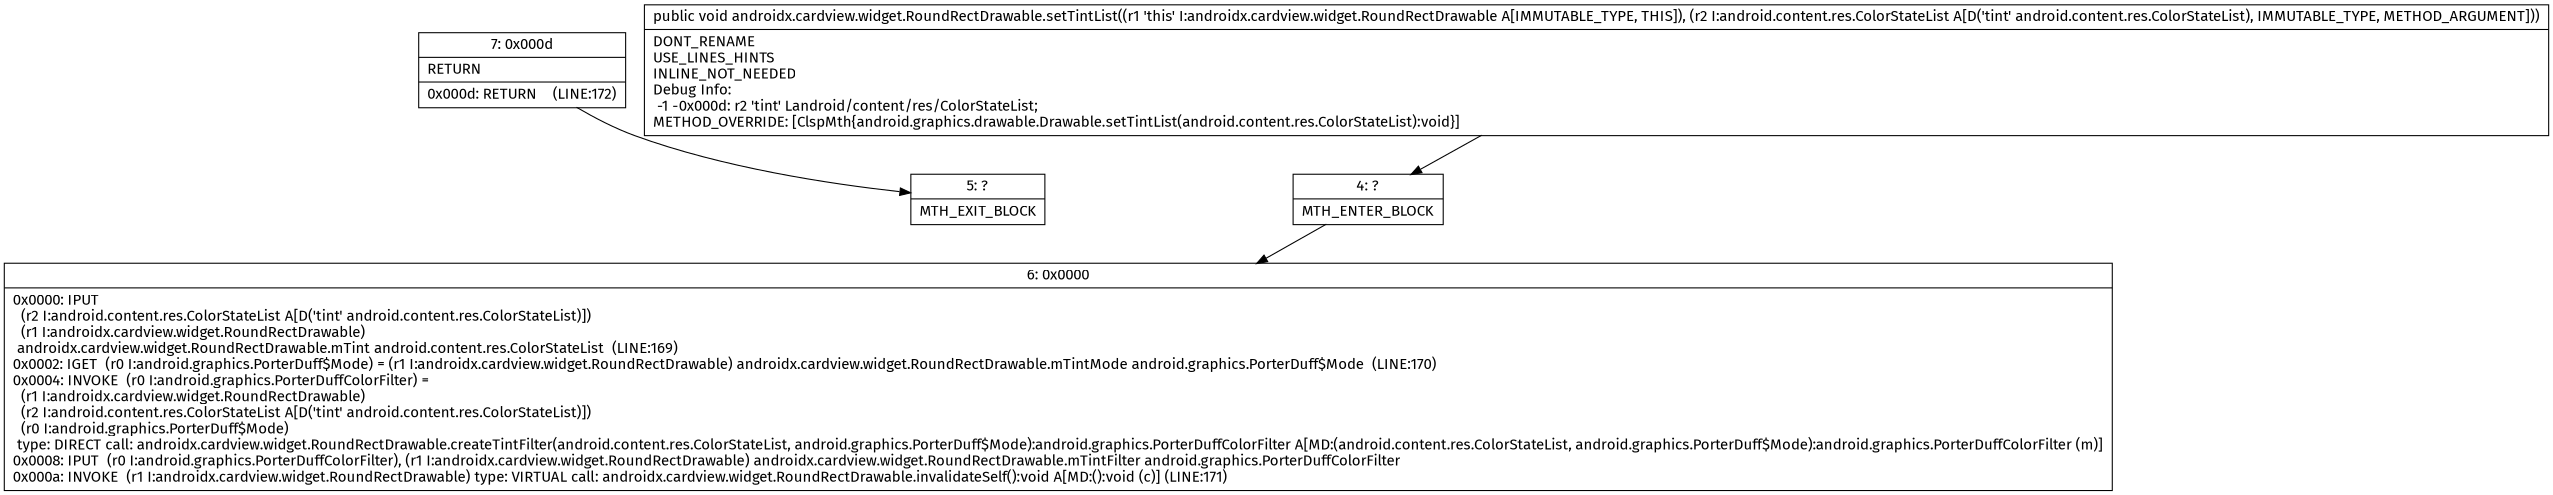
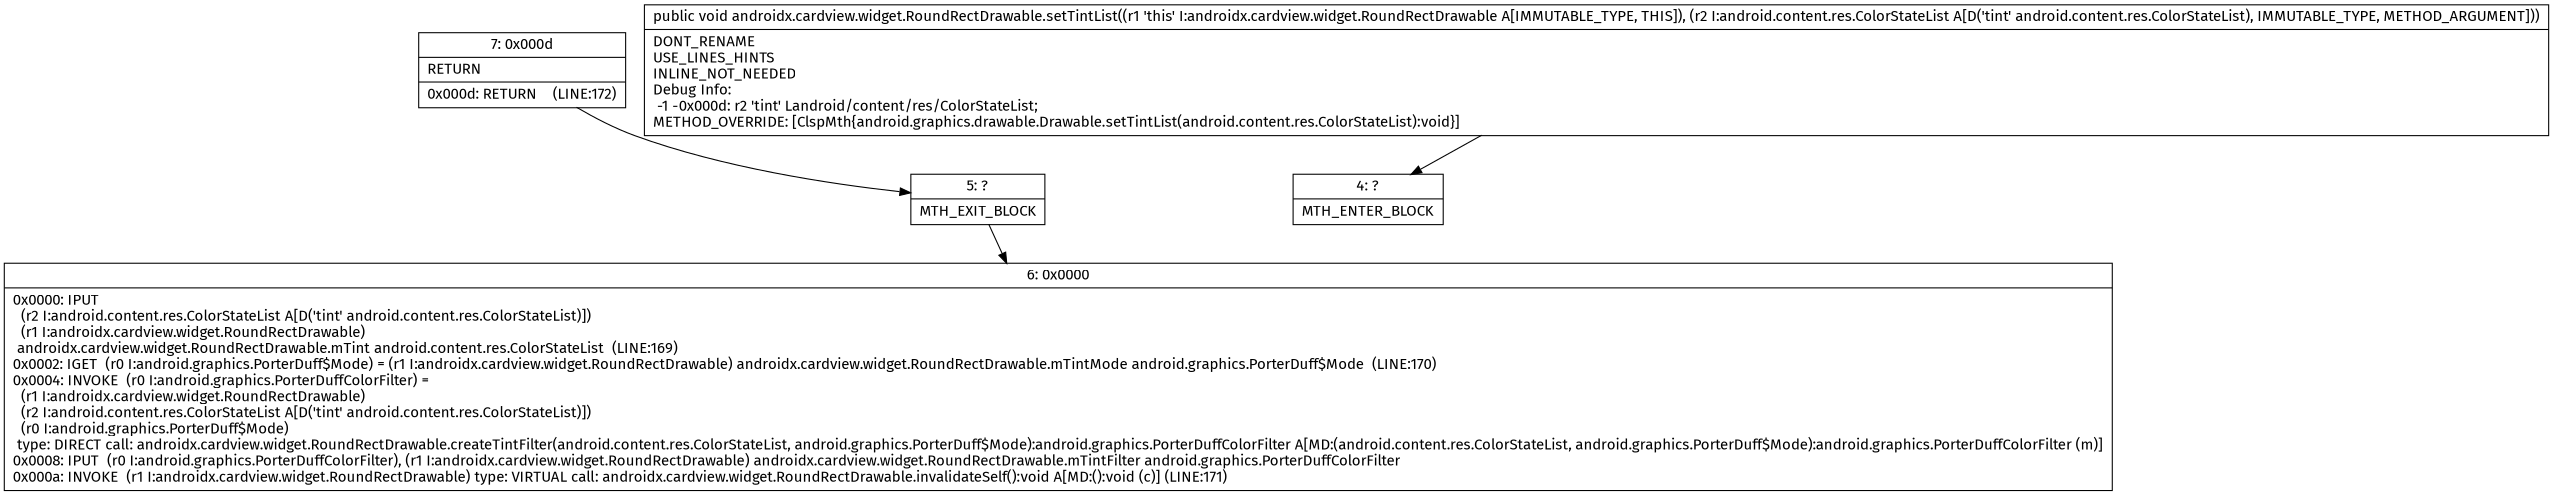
edge "4: ?" -> "6: 0x0000": now "5: ?" -> "6: 0x0000"
